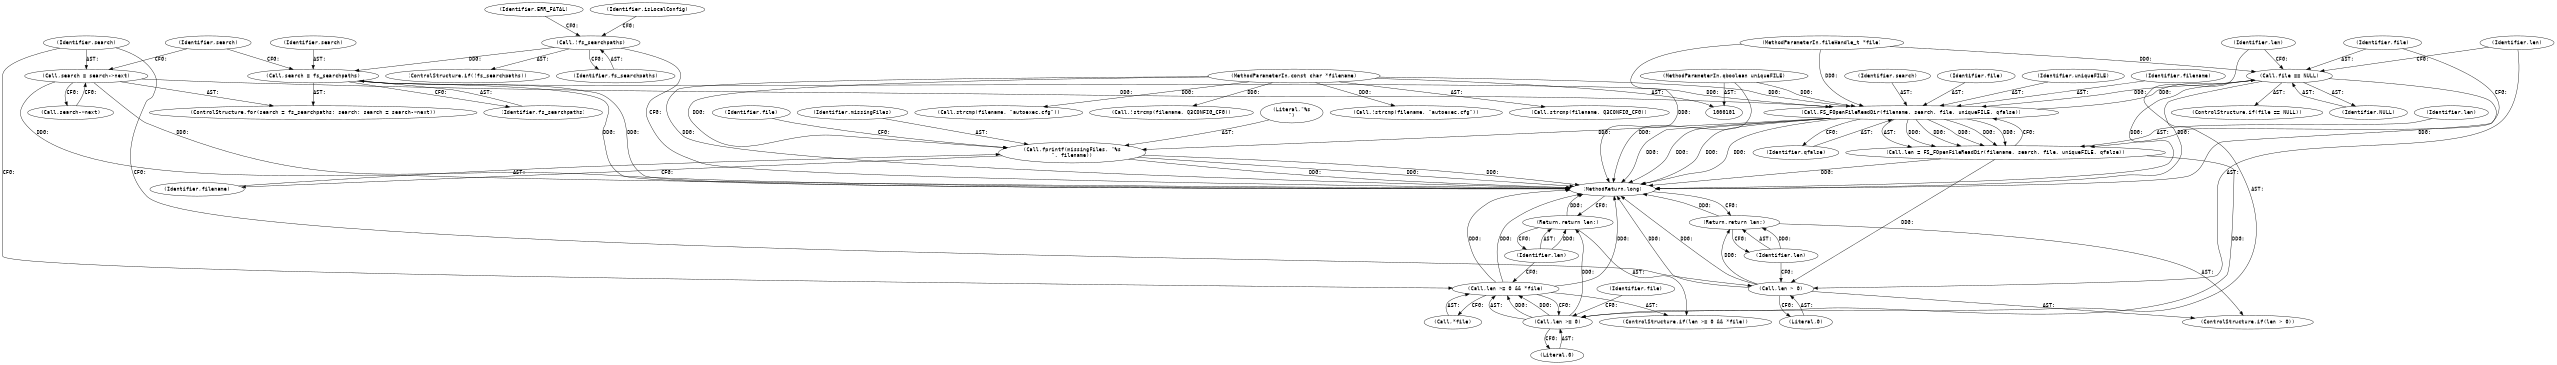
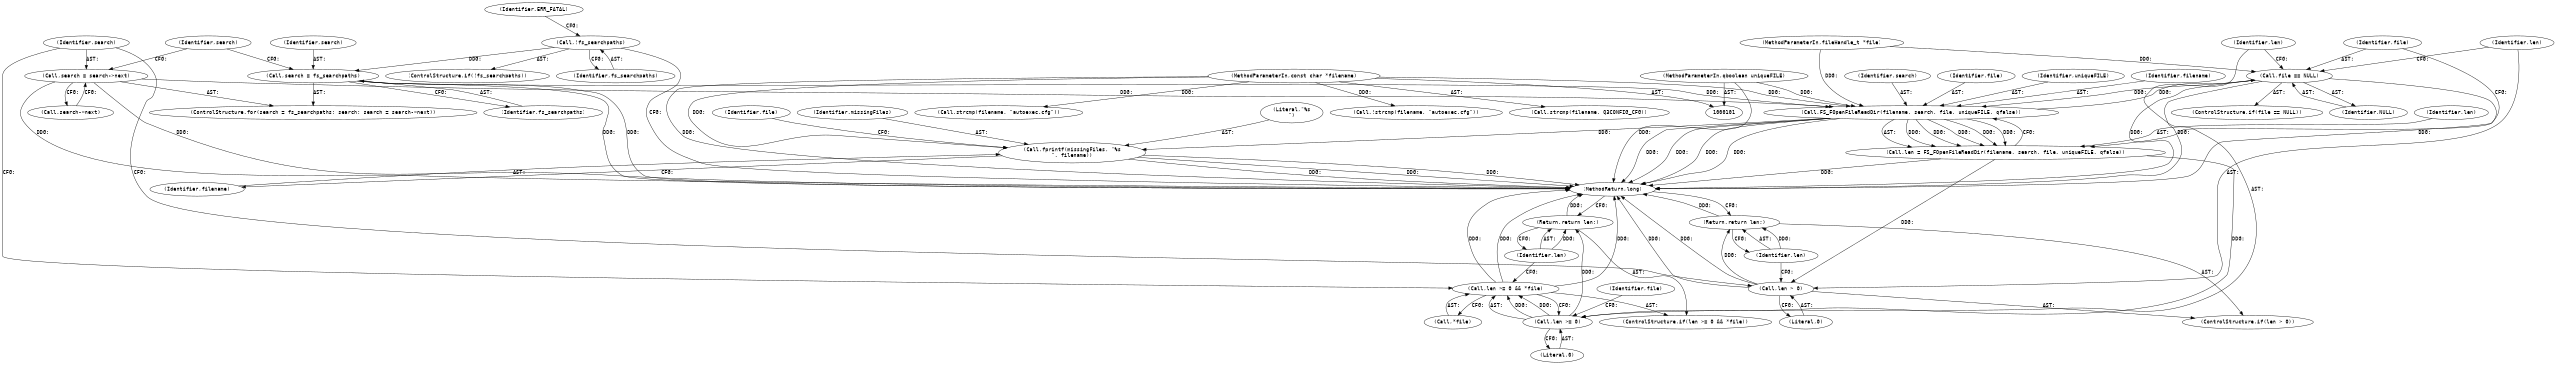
node "(Identifier,isLocalConfig)": removed
edge "(MethodParameterIn,fileHandle_t *file)" -> "(MethodReturn,long)": removed, label "DDG:"
node "(Call,!strcmp(filename, Q3CONFIG_CFG))": removed
node "(Identifier,qfalse)": removed
